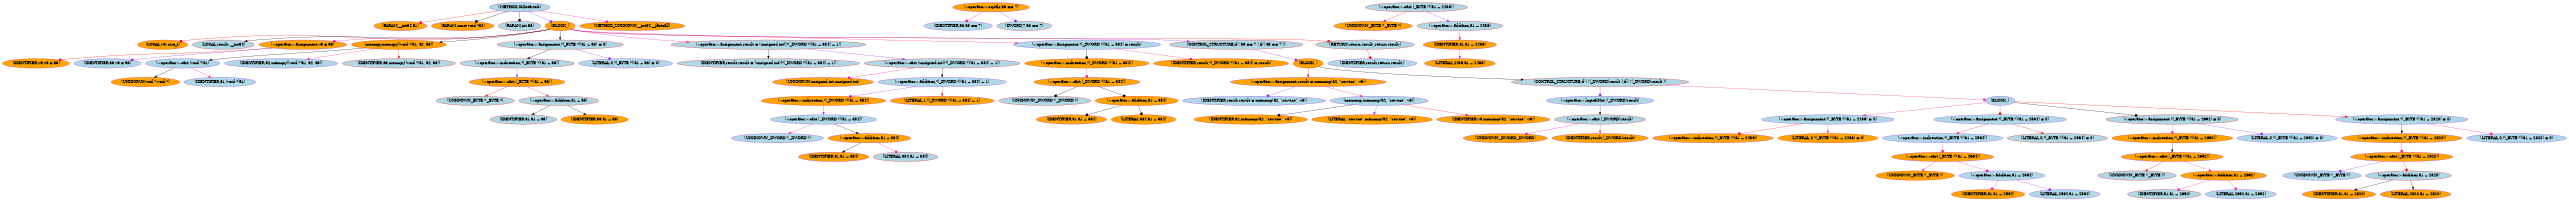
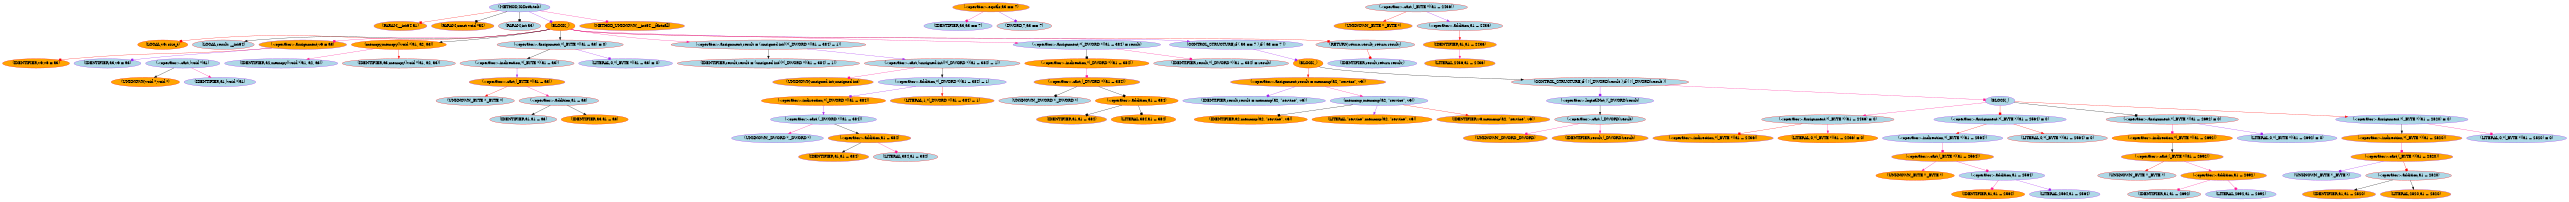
node "(CONTROL_STRUCTURE,if ( a3 == 7 ),if ( a3 == 7 ))": color red -> purple
edge "(memcpy,memcpy((void *)a1, a2, a3))" -> "(<operator>.cast,(void *)a1)": removed
node "(IDENTIFIER,result,*(_DWORD *)(a1 + 384) = result)": fillcolor orange -> lightblue
node "(<operator>.assignment,*(_BYTE *)(a1 + 2436) = 0)": color purple -> red
